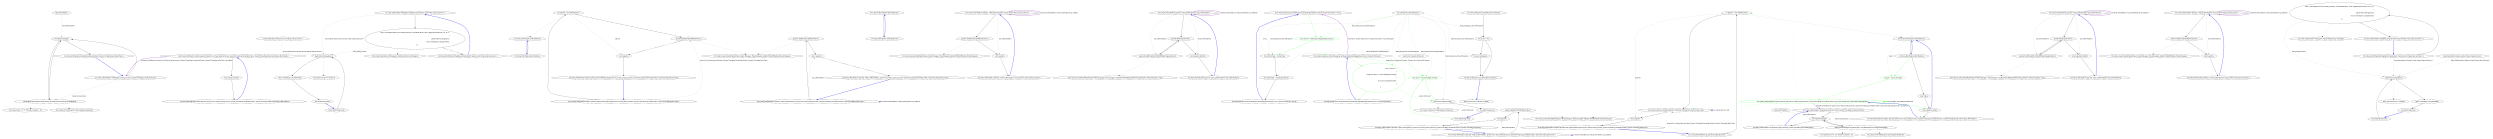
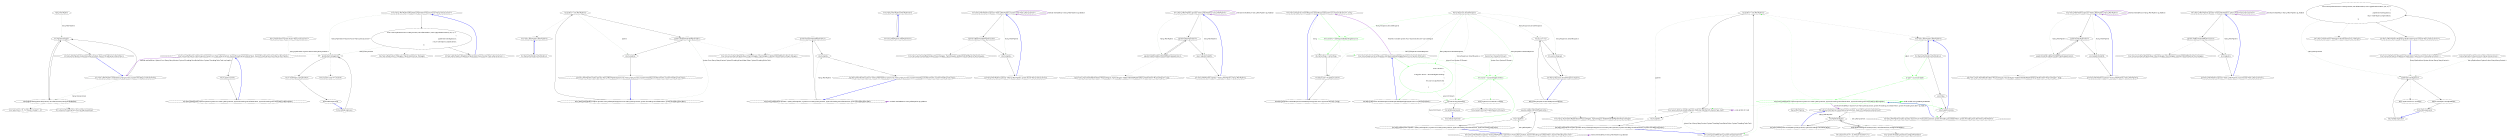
edge "Nancy.Responses.StreamResponse" -> "this.ContentType = contentType": removed, label "Nancy.Responses.StreamResponse"
edge "Exit Nancy.Responses.StreamResponse.Dispose()" -> "Entry System.Func<TResult>.Invoke()": now "Exit Nancy.Responses.StreamResponse.Dispose()" -> "Entry Nancy.Responses.StreamResponse.Dispose()"
